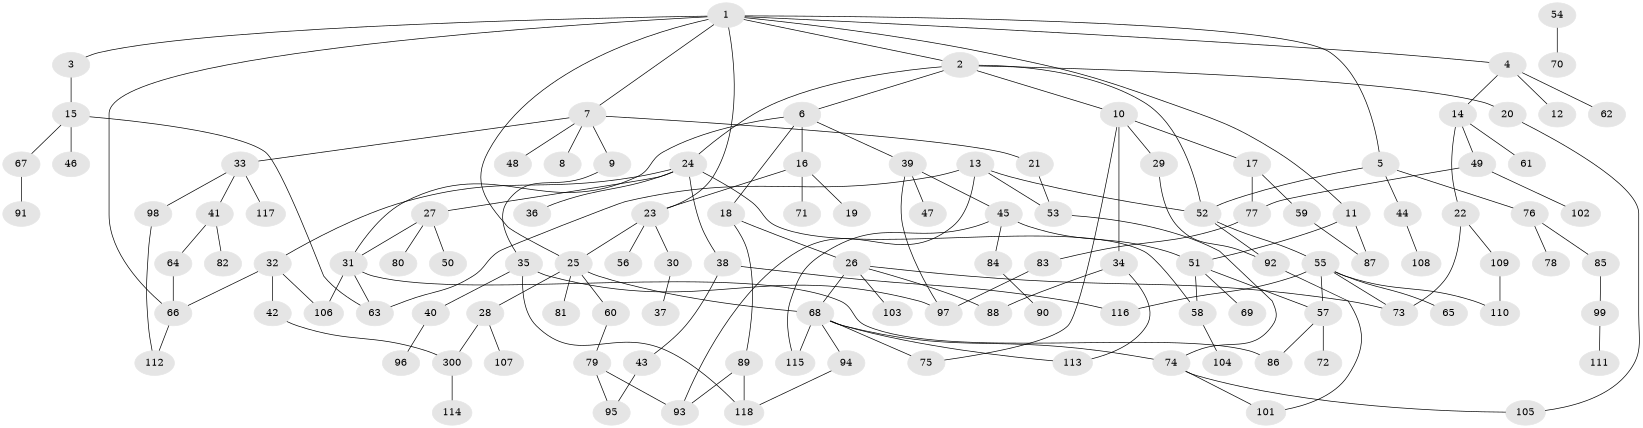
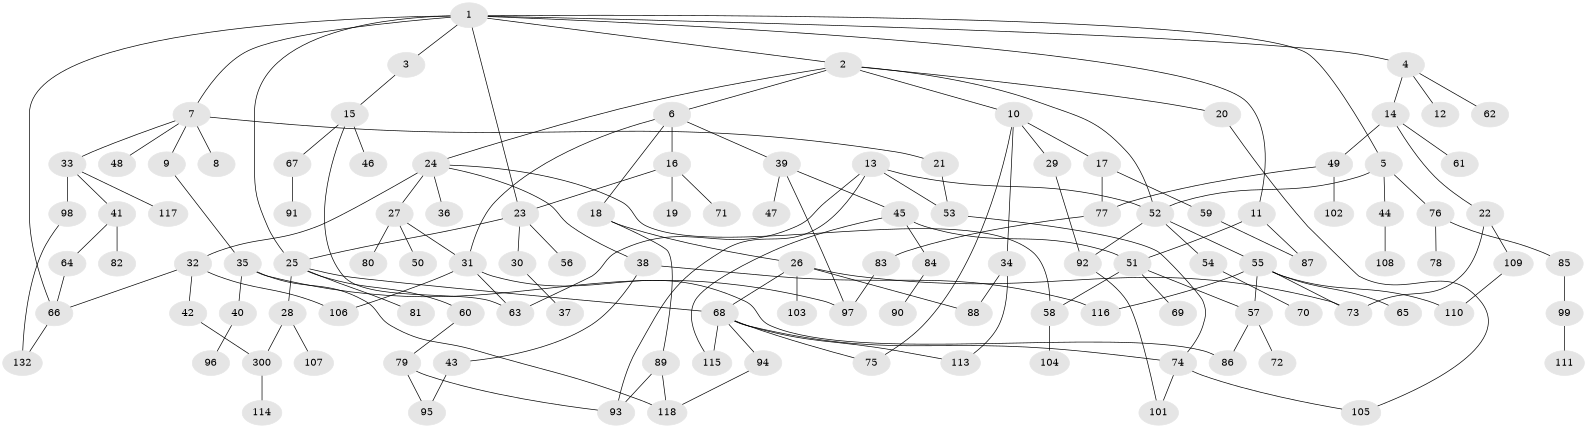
edge "52" -- "54": added
node "112": label "112" -> "132"
